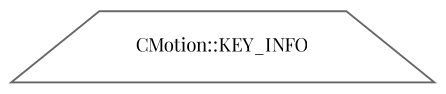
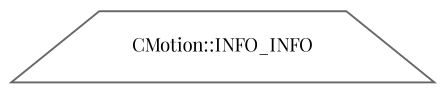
node "CMotion::KEY_INFO": label "CMotion::KEY_INFO" -> "CMotion::INFO_INFO"
